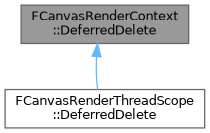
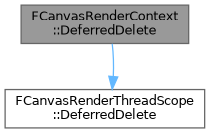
edge "FCanvasRenderThreadScope ::DeferredDelete" -> "FCanvasRenderContext ::DeferredDelete": reversed
